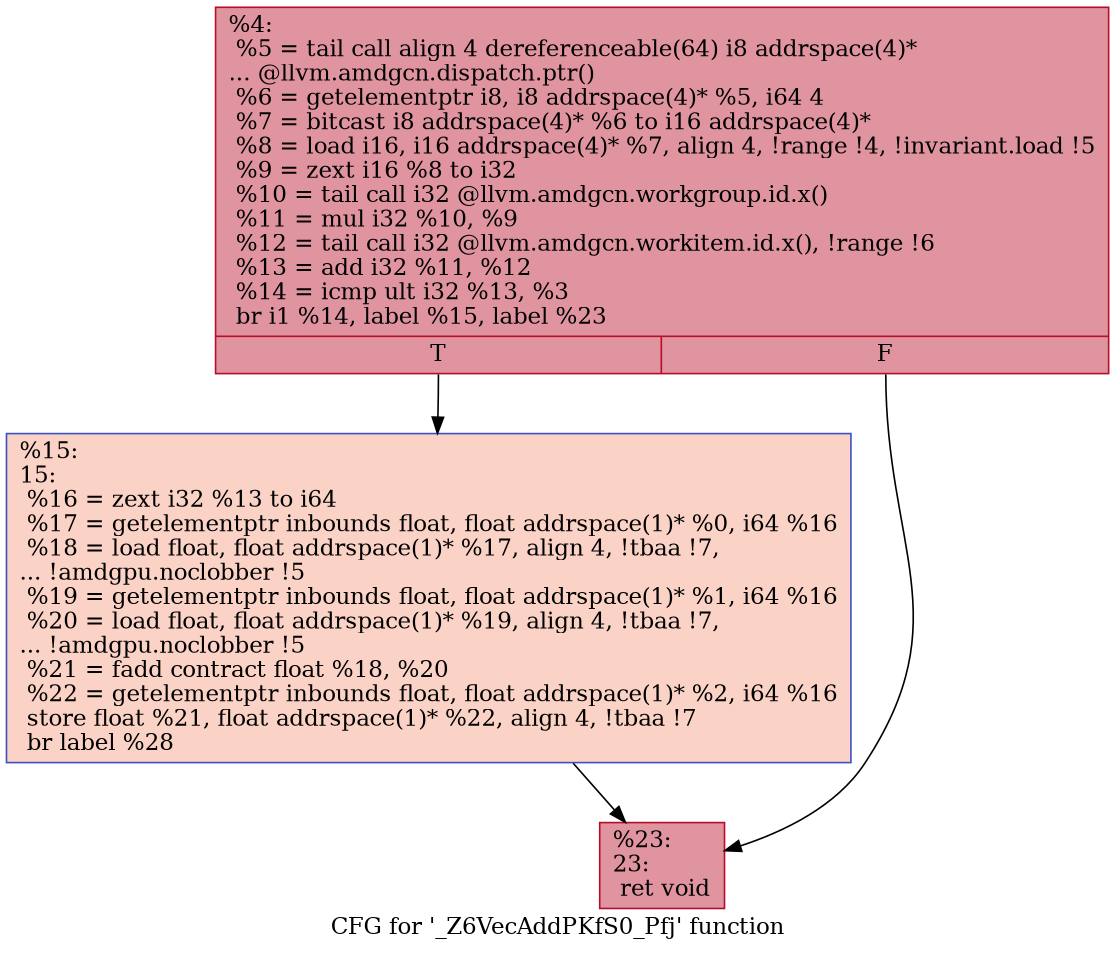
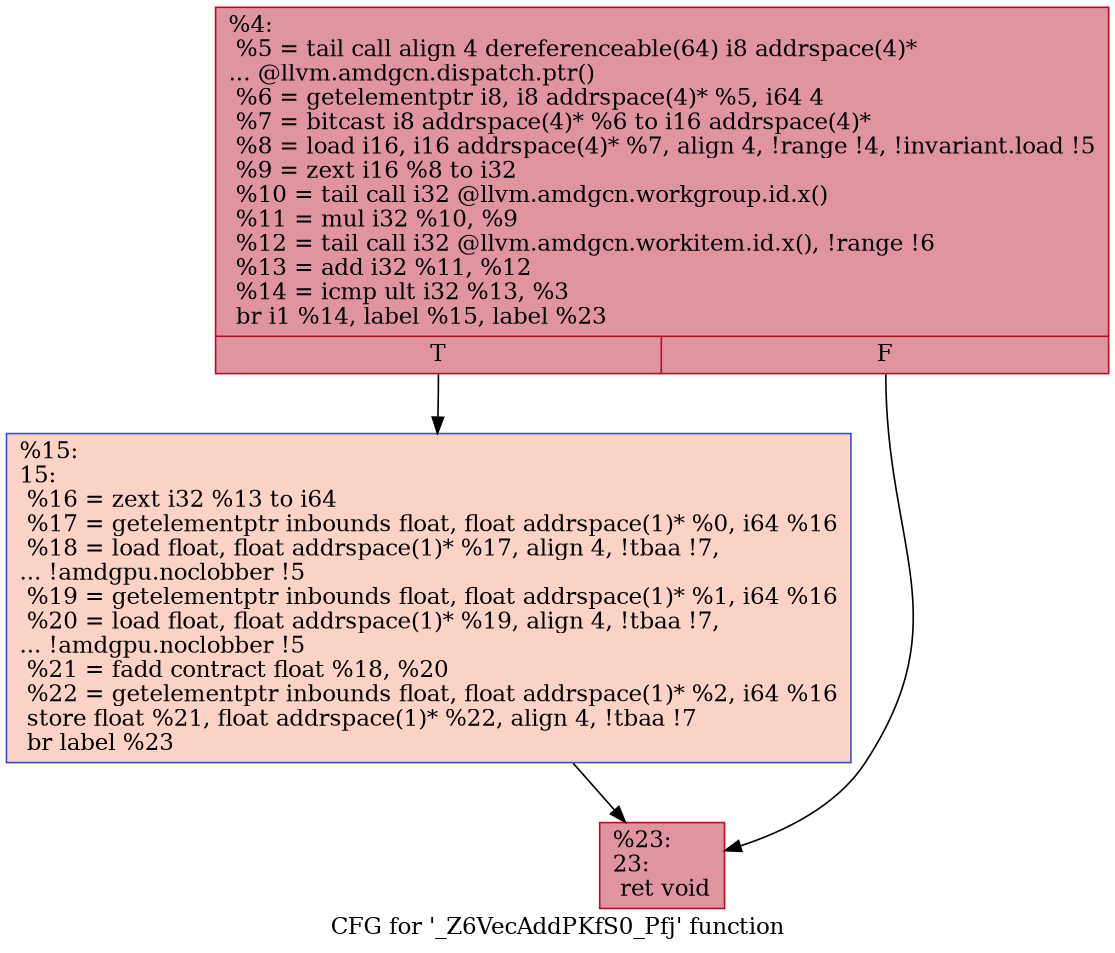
node "%15:": text "br label %28" -> "br label %23"
